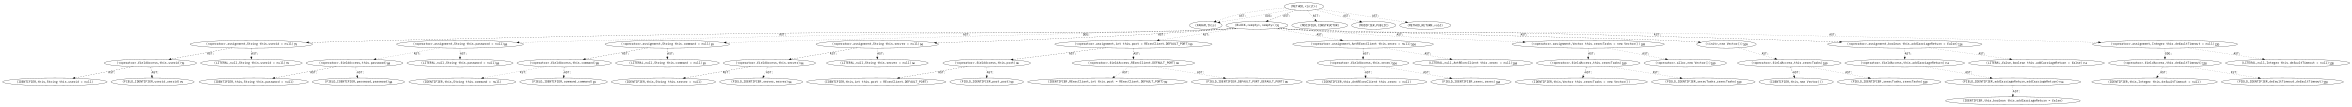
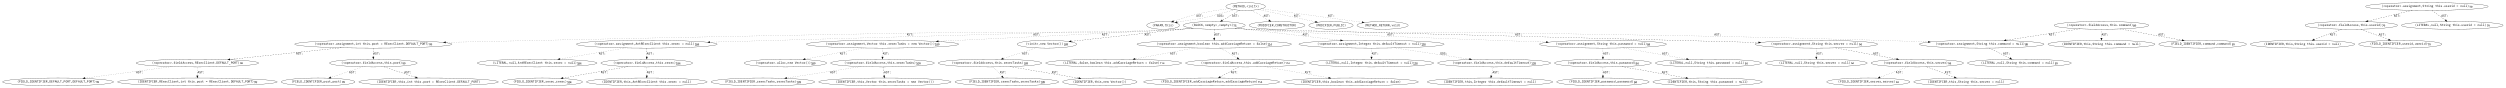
edge "(BLOCK,<empty>,<empty>)" -> "(<operator>.assignment,String this.userid = null)": removed, label "AST:"
edge "(BLOCK,<empty>,<empty>)" -> "(<operator>.assignment,String this.command = null)": label "DDG: " -> "AST: "
edge "(<operator>.assignment,String this.command = null)" -> "(<operator>.fieldAccess,this.command)": reversed
edge "(<operator>.fieldAccess,this.rexec)" -> "(FIELD_IDENTIFIER,rexec,rexec)": style dotted -> dashed
edge "(<operator>.fieldAccess,this.addCarriageReturn)" -> "(FIELD_IDENTIFIER,addCarriageReturn,addCarriageReturn)": style dotted -> dashed
node "(FIELD_IDENTIFIER,defaultTimeout,defaultTimeout)": removed
edge "(FIELD_IDENTIFIER,addCarriageReturn,addCarriageReturn)" -> "(IDENTIFIER,this,boolean this.addCarriageReturn = false)": now "(<operator>.fieldAccess,this.addCarriageReturn)" -> "(IDENTIFIER,this,boolean this.addCarriageReturn = false)"
